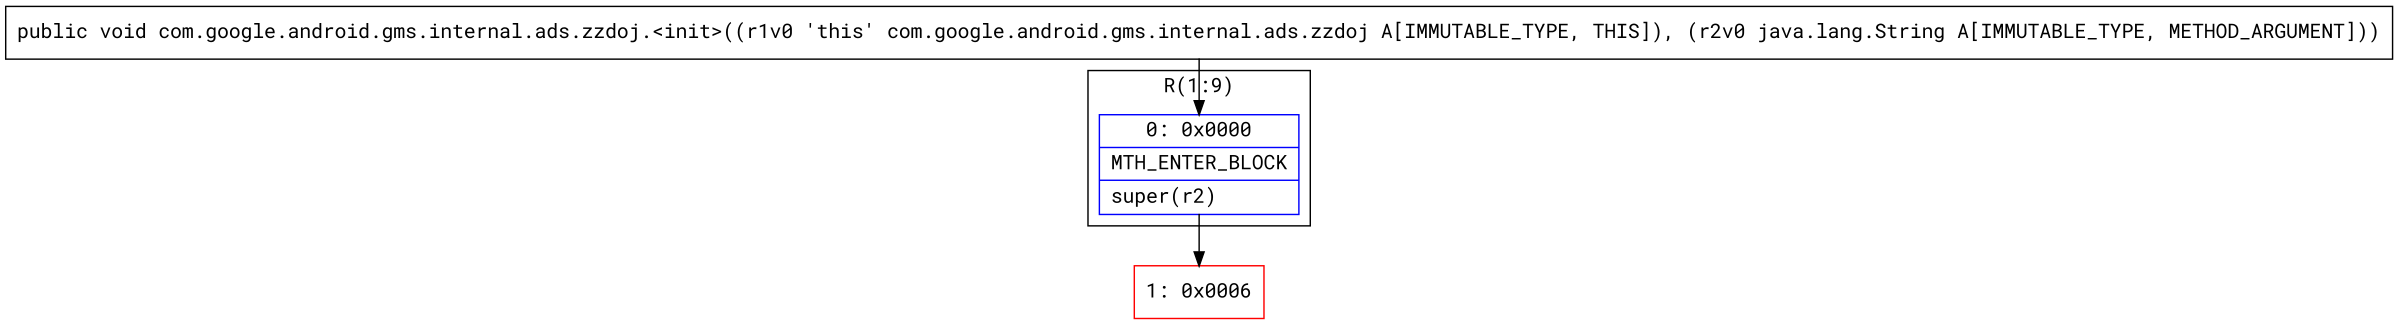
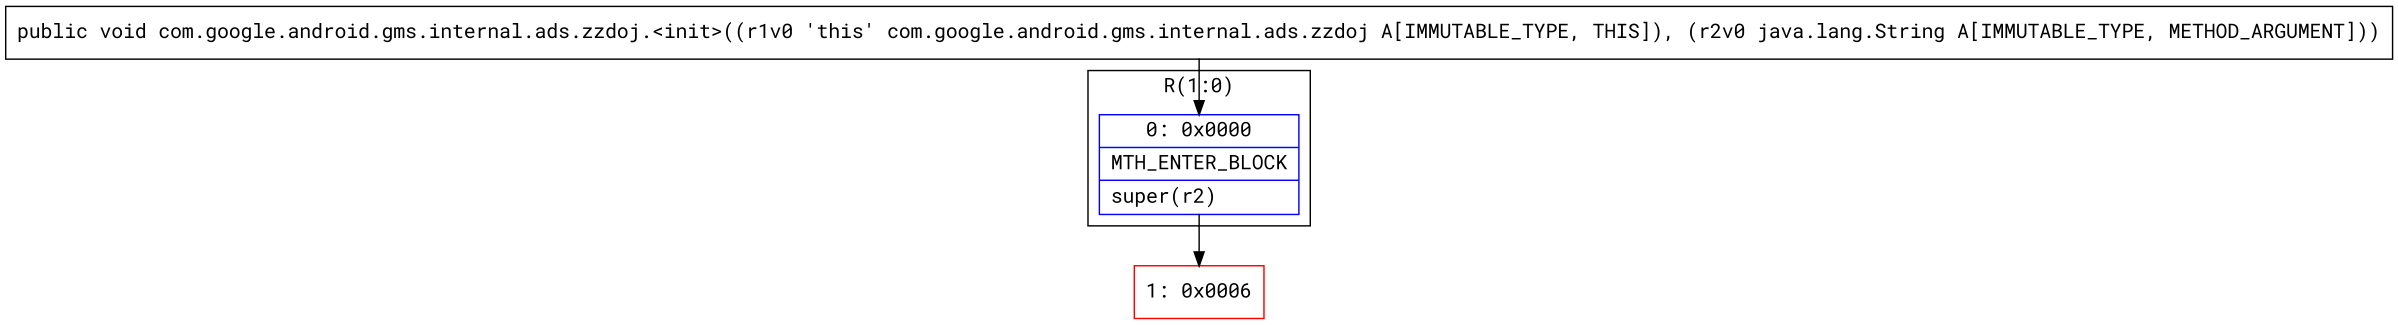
cluster "R(1:9)": label "R(1:9)" -> "R(1:0)"
